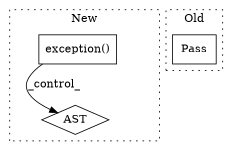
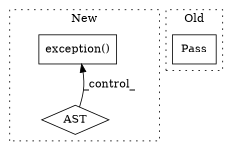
edge "exception()" -> "AST": reversed
